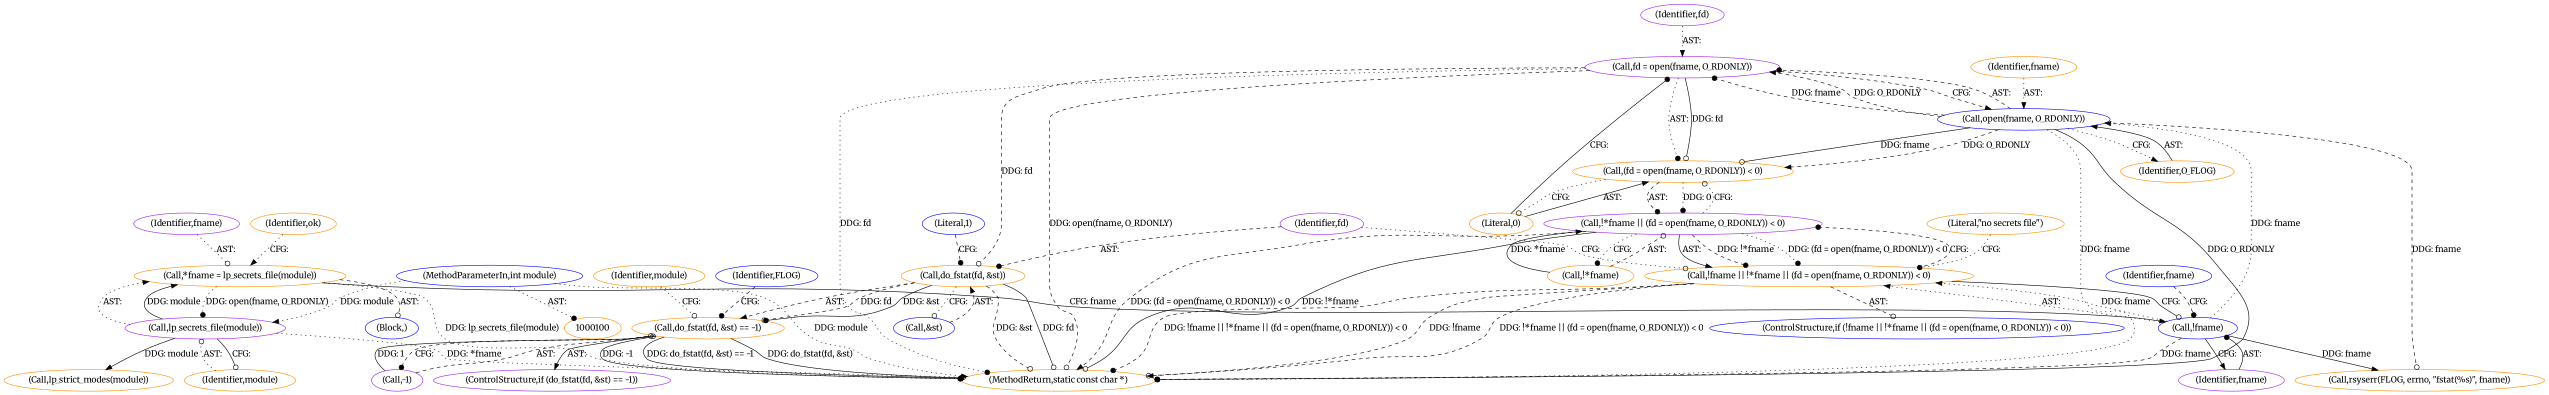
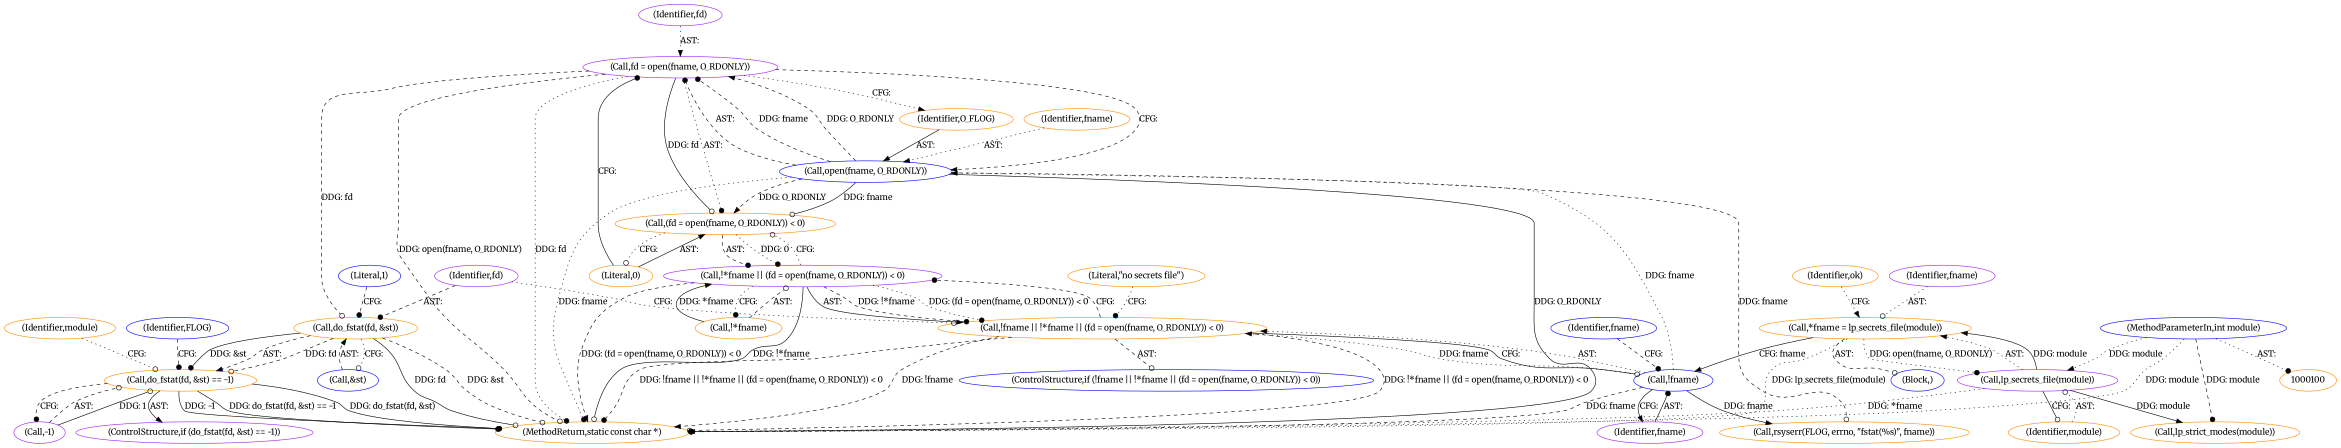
edge "(Call,open(fname, O_RDONLY))" -> "(Identifier,O_FLOG)": now "(Call,fd = open(fname, O_RDONLY))" -> "(Identifier,O_FLOG)"
edge "(MethodParameterIn,int module)" -> "(Call,lp_strict_modes(module))": added, label "DDG: module"
